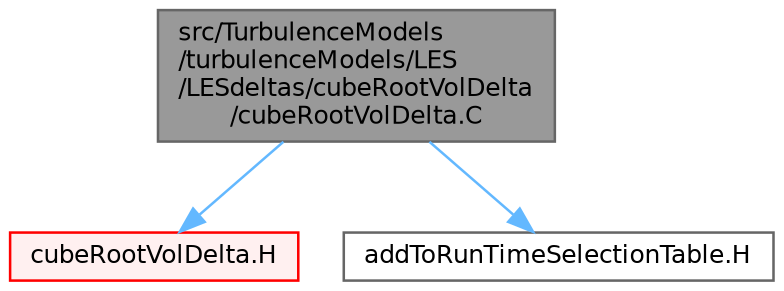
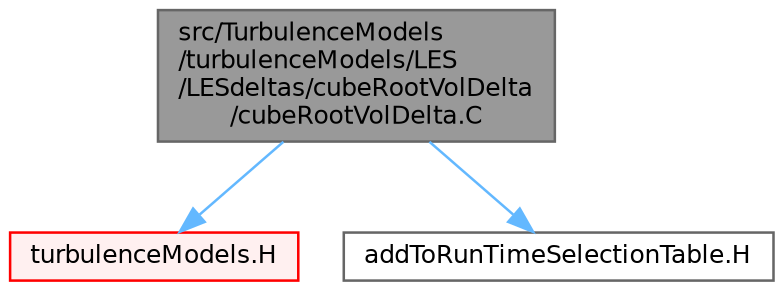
node "cubeRootVolDelta.H": label "cubeRootVolDelta.H" -> "turbulenceModels.H"
